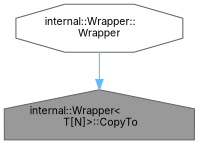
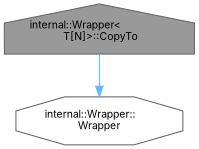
edge "internal::Wrapper:: Wrapper" -> "internal::Wrapper< T[N]>::CopyTo": reversed
